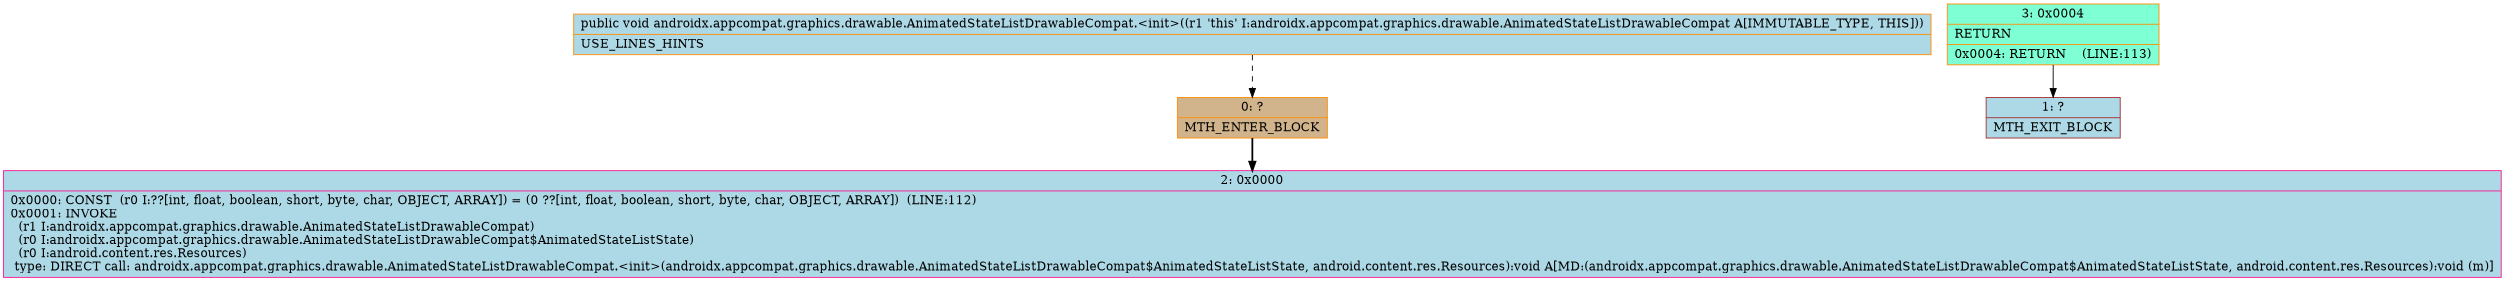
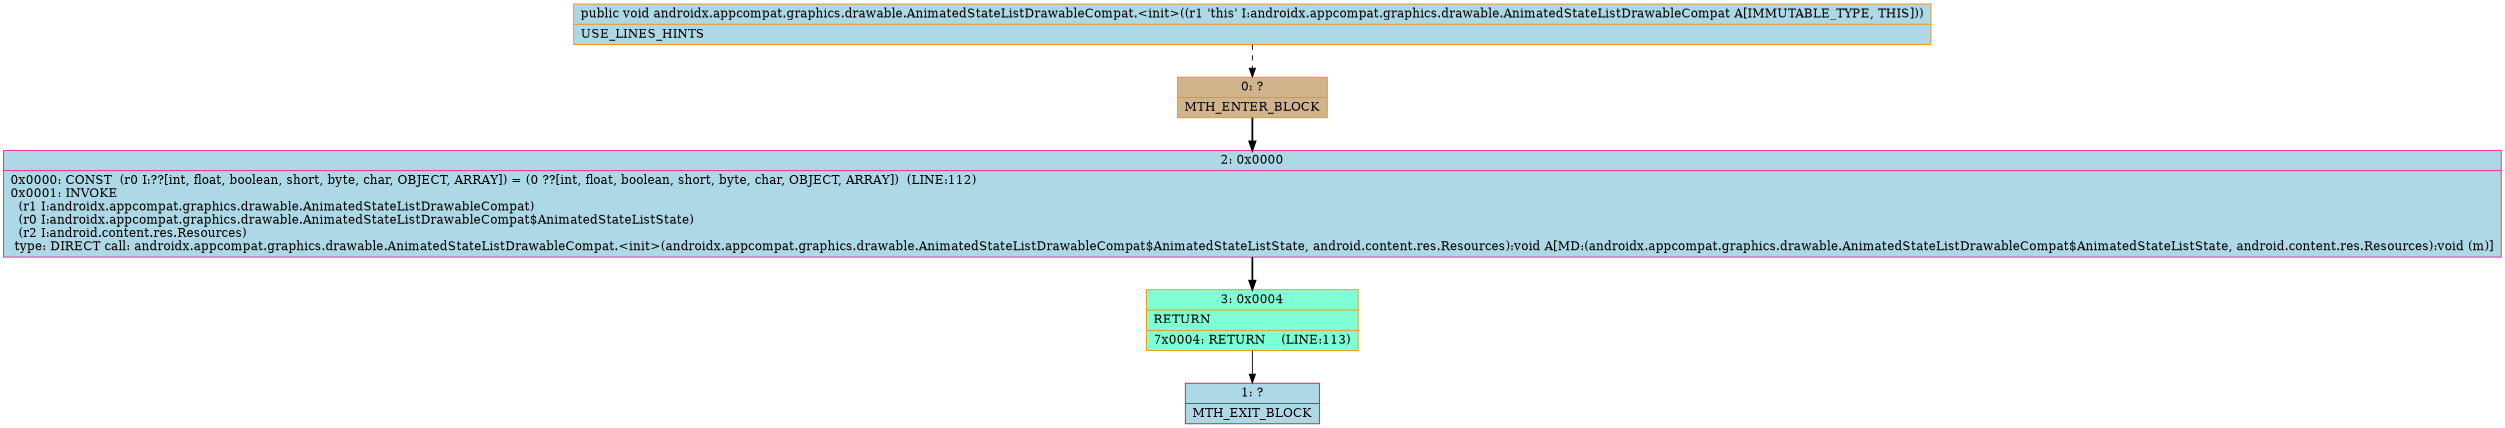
node "3: 0x0004": text "0x0004: RETURN    (LINE:113)" -> "7x0004: RETURN    (LINE:113)"
node "2: 0x0000": text "(r0 I:android.content.res.Resources)" -> "(r2 I:android.content.res.Resources)"
edge "2: 0x0000" -> "3: 0x0004": added
